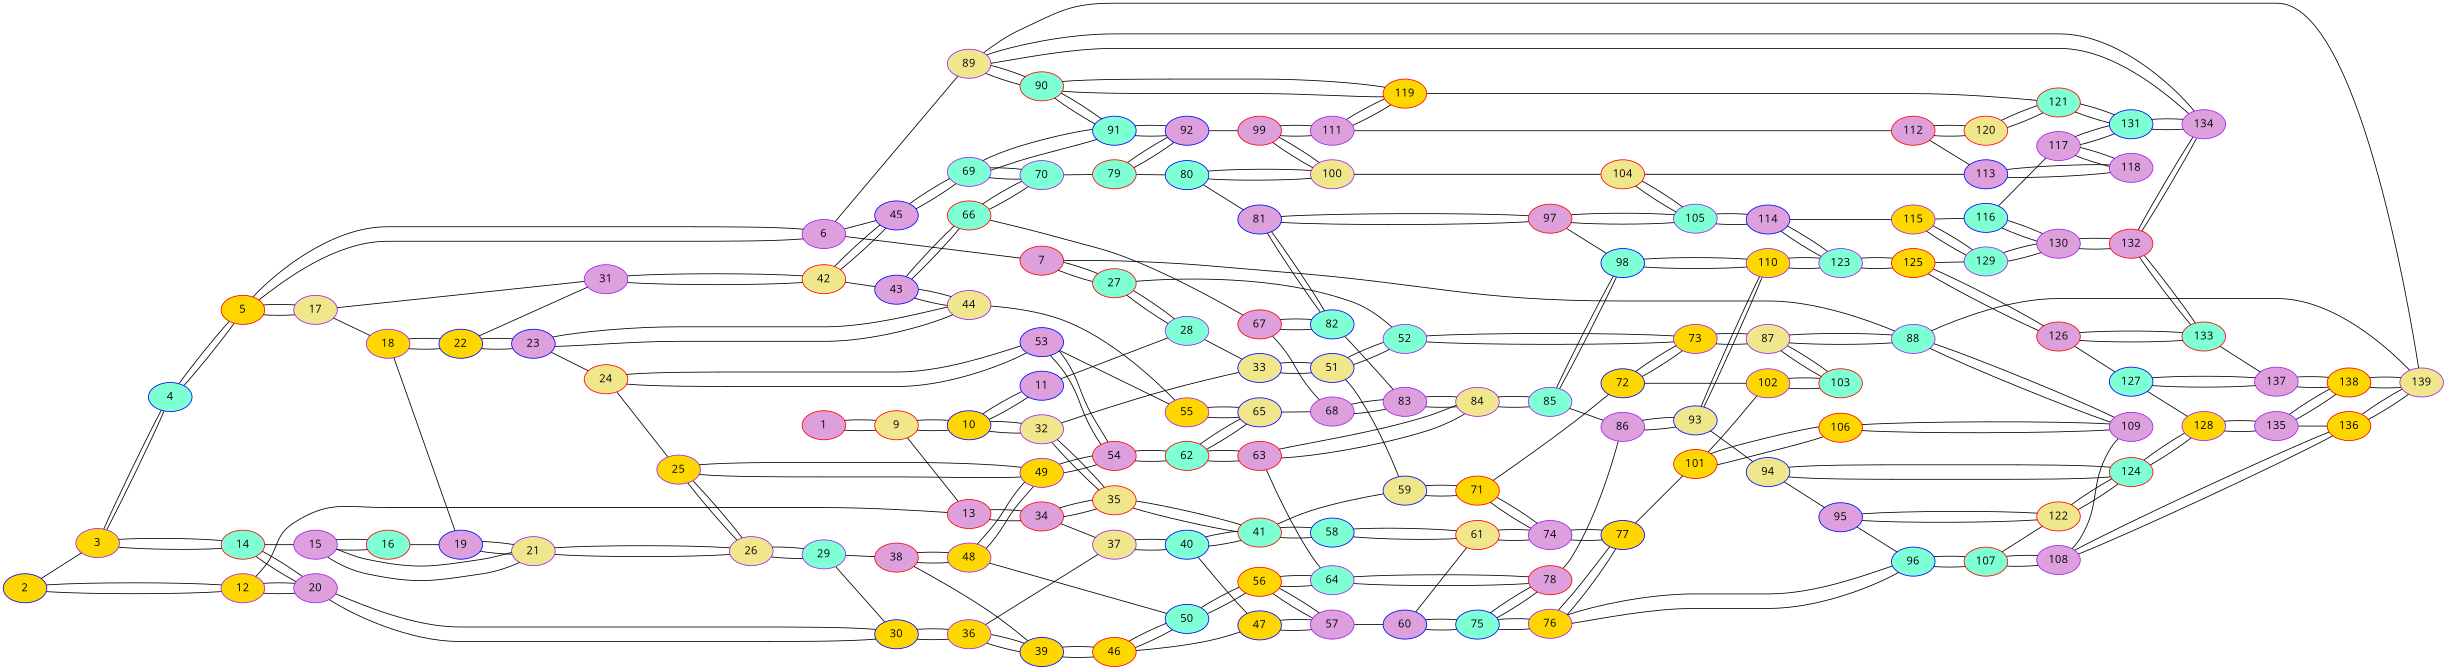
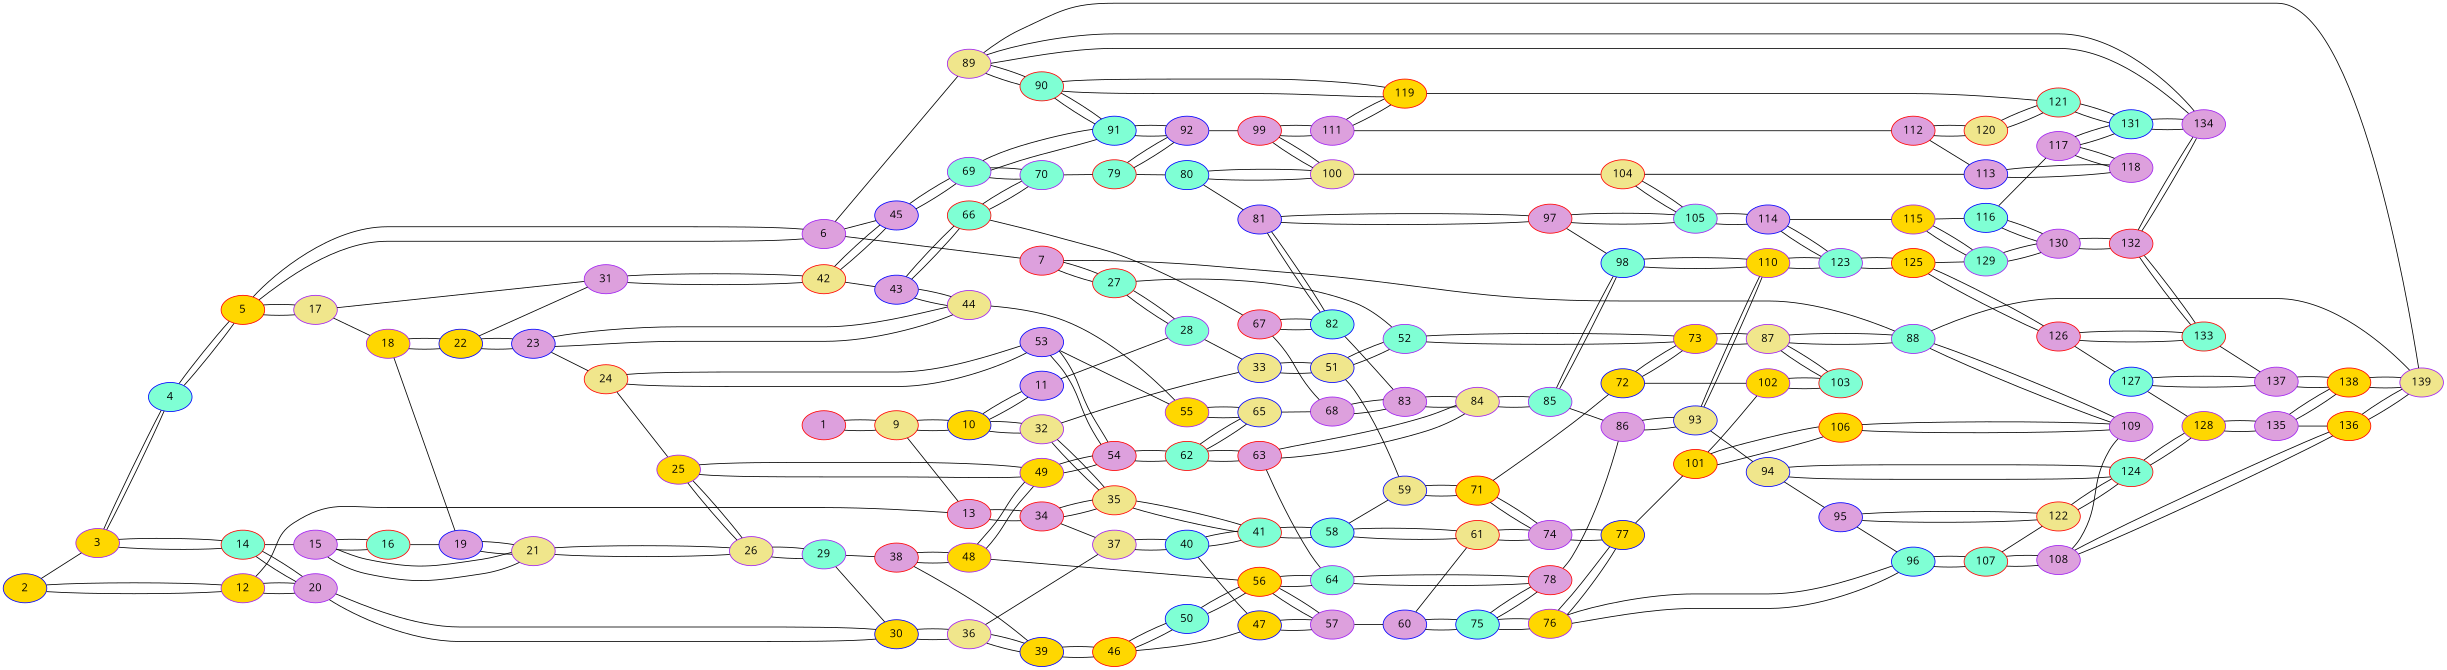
edge "59" -- "41": now "59" -- "58"
edge "48" -- "50": now "48" -- "56"
node "36": fillcolor gold -> khaki
